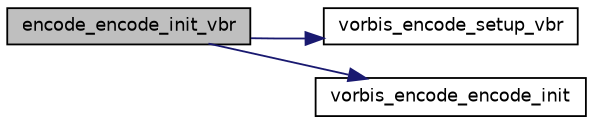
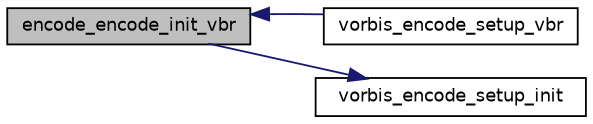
edge "encode_encode_init_vbr" -> "vorbis_encode_setup_vbr": reversed
node "vorbis_encode_encode_init": label "vorbis_encode_encode_init" -> "vorbis_encode_setup_init"
